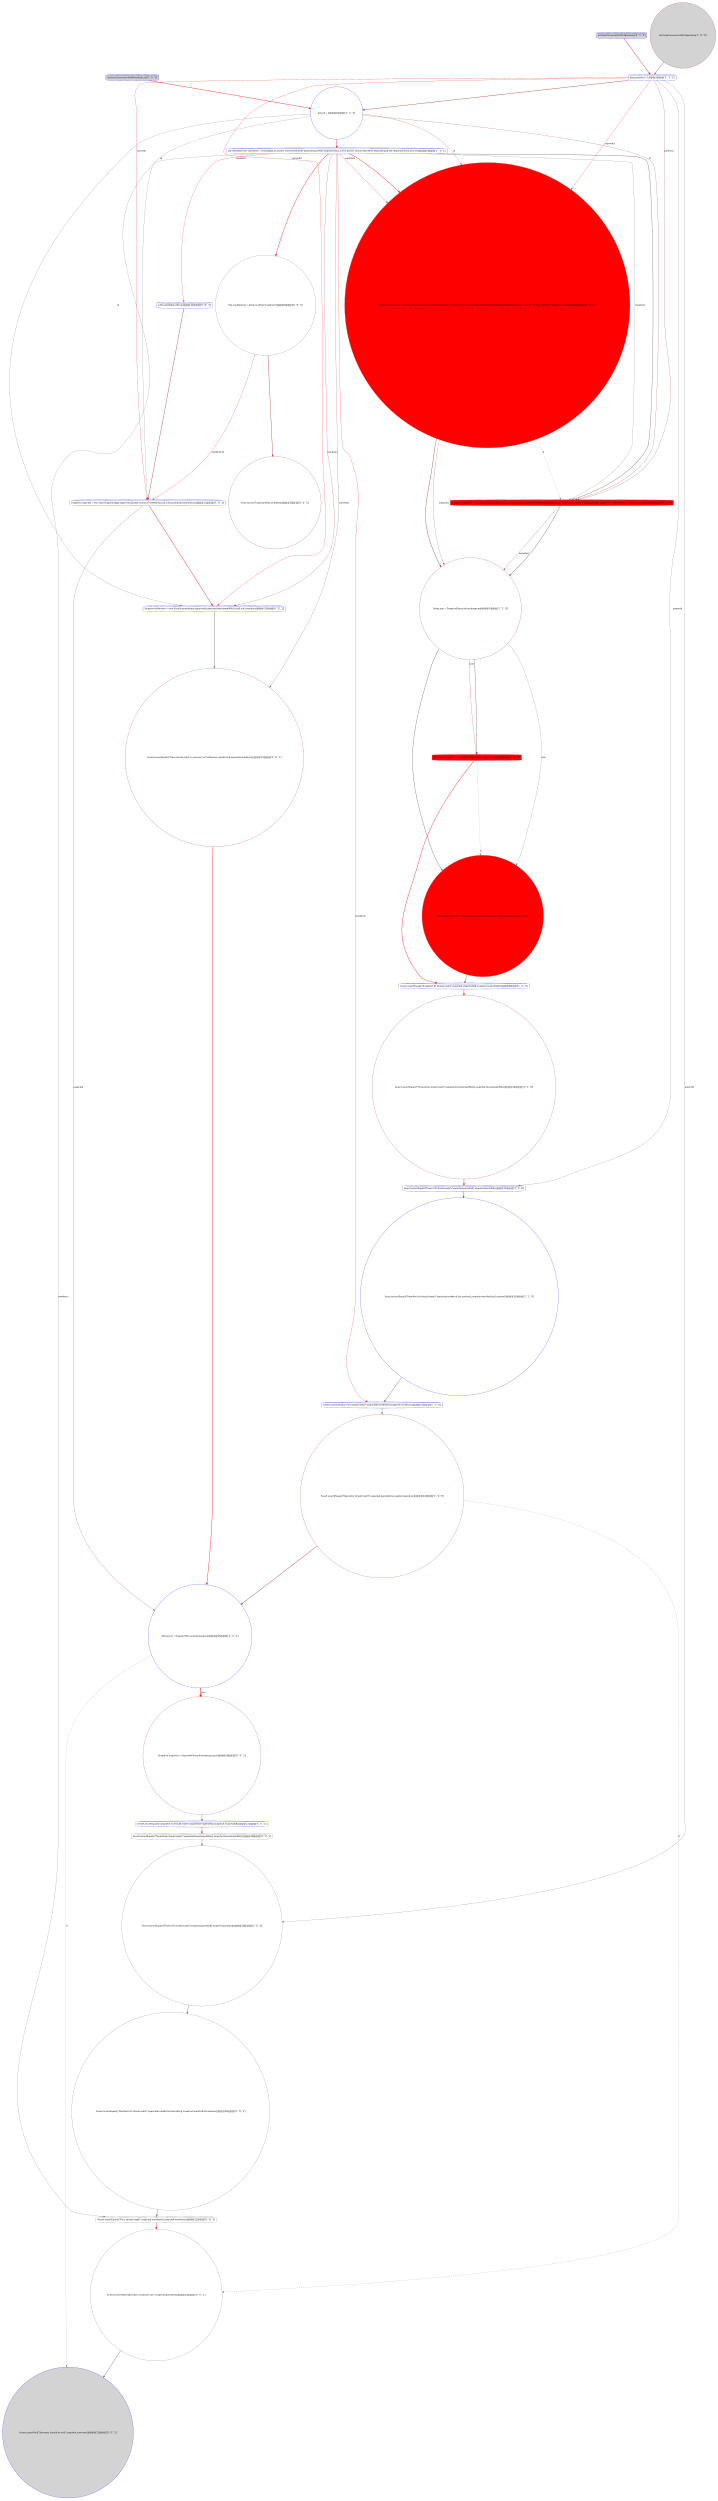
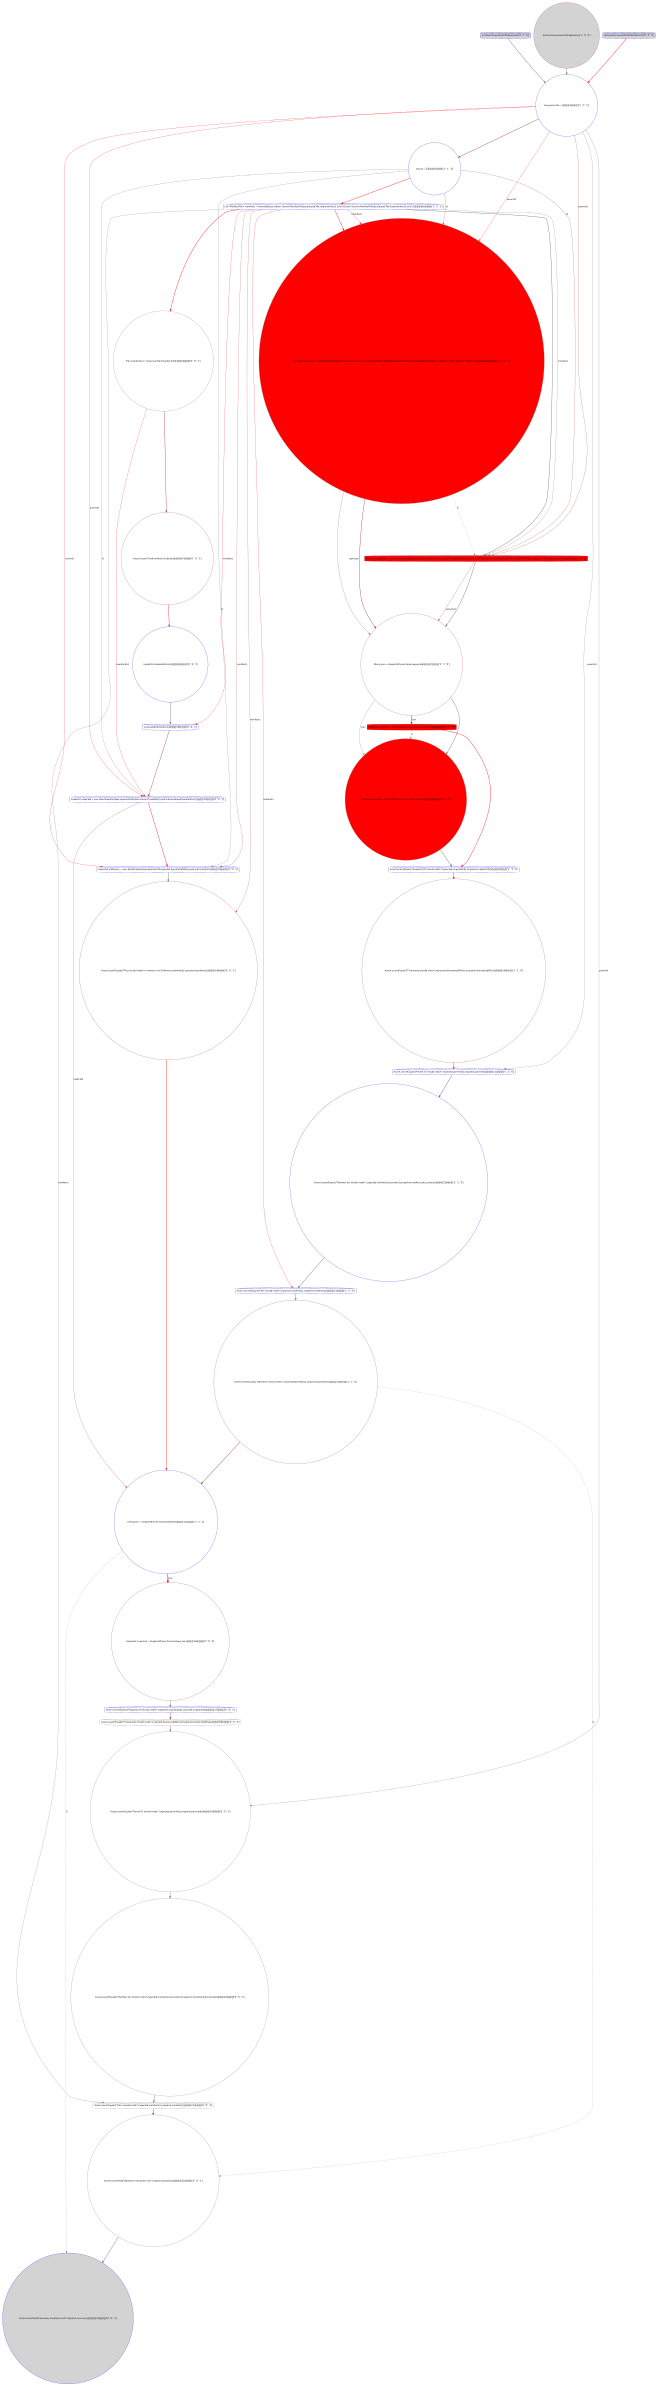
edge "testJsonConversionWithOperation['0', '1', '0']" -> "long parentId = 1@@@3@@@['1', '1', '1']": color red -> gray40
node "long parentId = 1@@@3@@@['1', '1', '1']": shape cylinder -> circle
edge "testJsonConversionWithManifestList['0', '0', '1']" -> "long id = 2@@@4@@@['1', '1', '1']": now "testJsonConversionWithManifestList['0', '0', '1']" -> "long parentId = 1@@@3@@@['1', '1', '1']"
node "manifestList.deleteOnExit()@@@8@@@['0', '0', '1']": added
